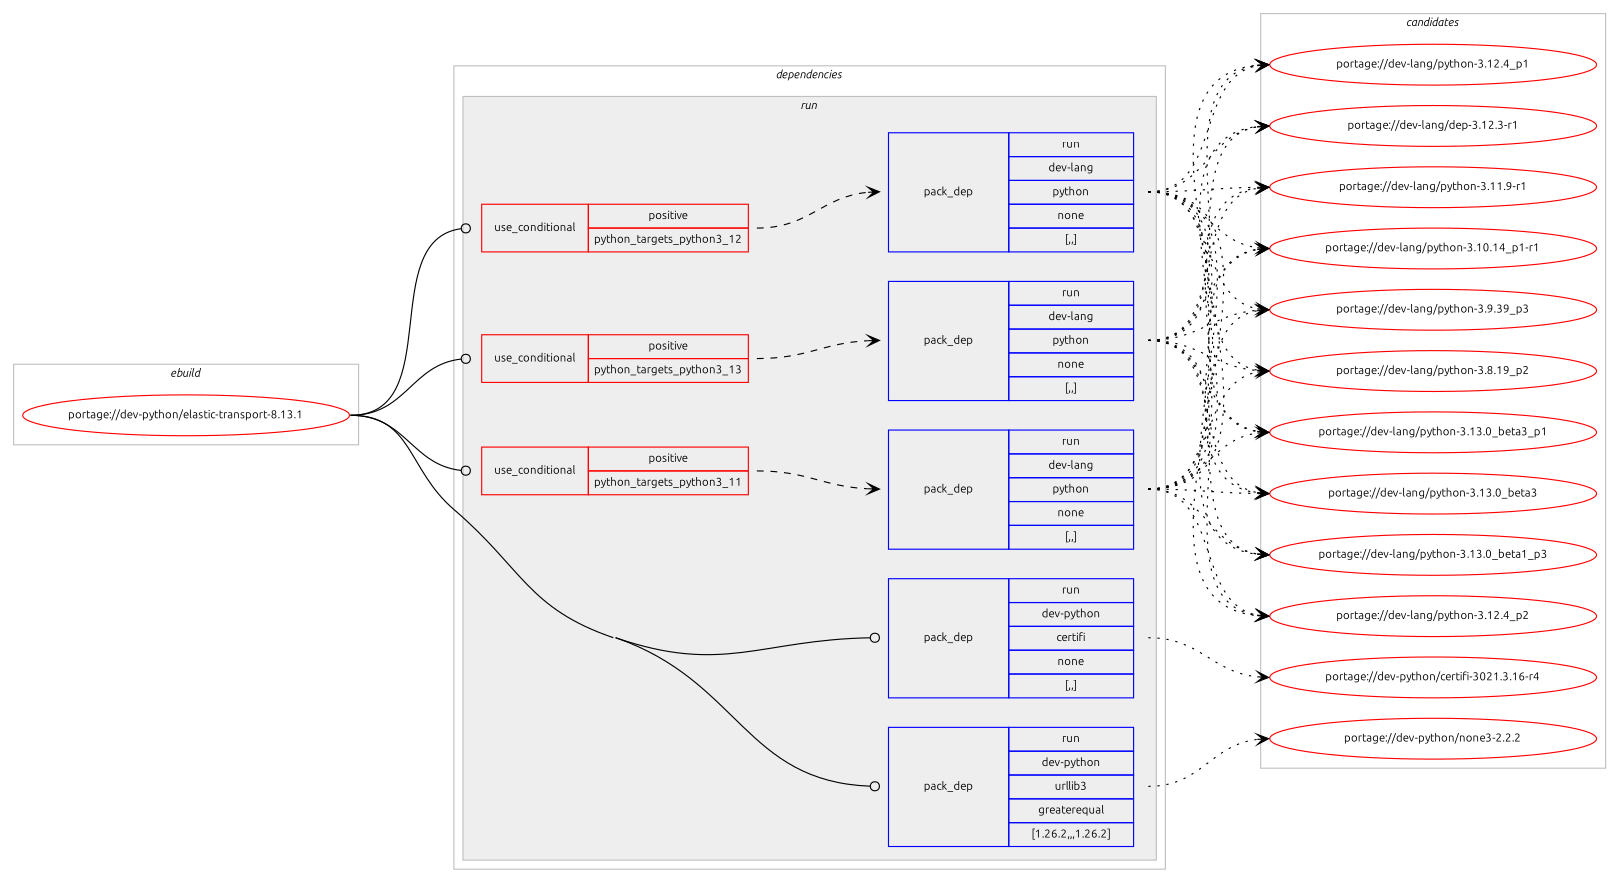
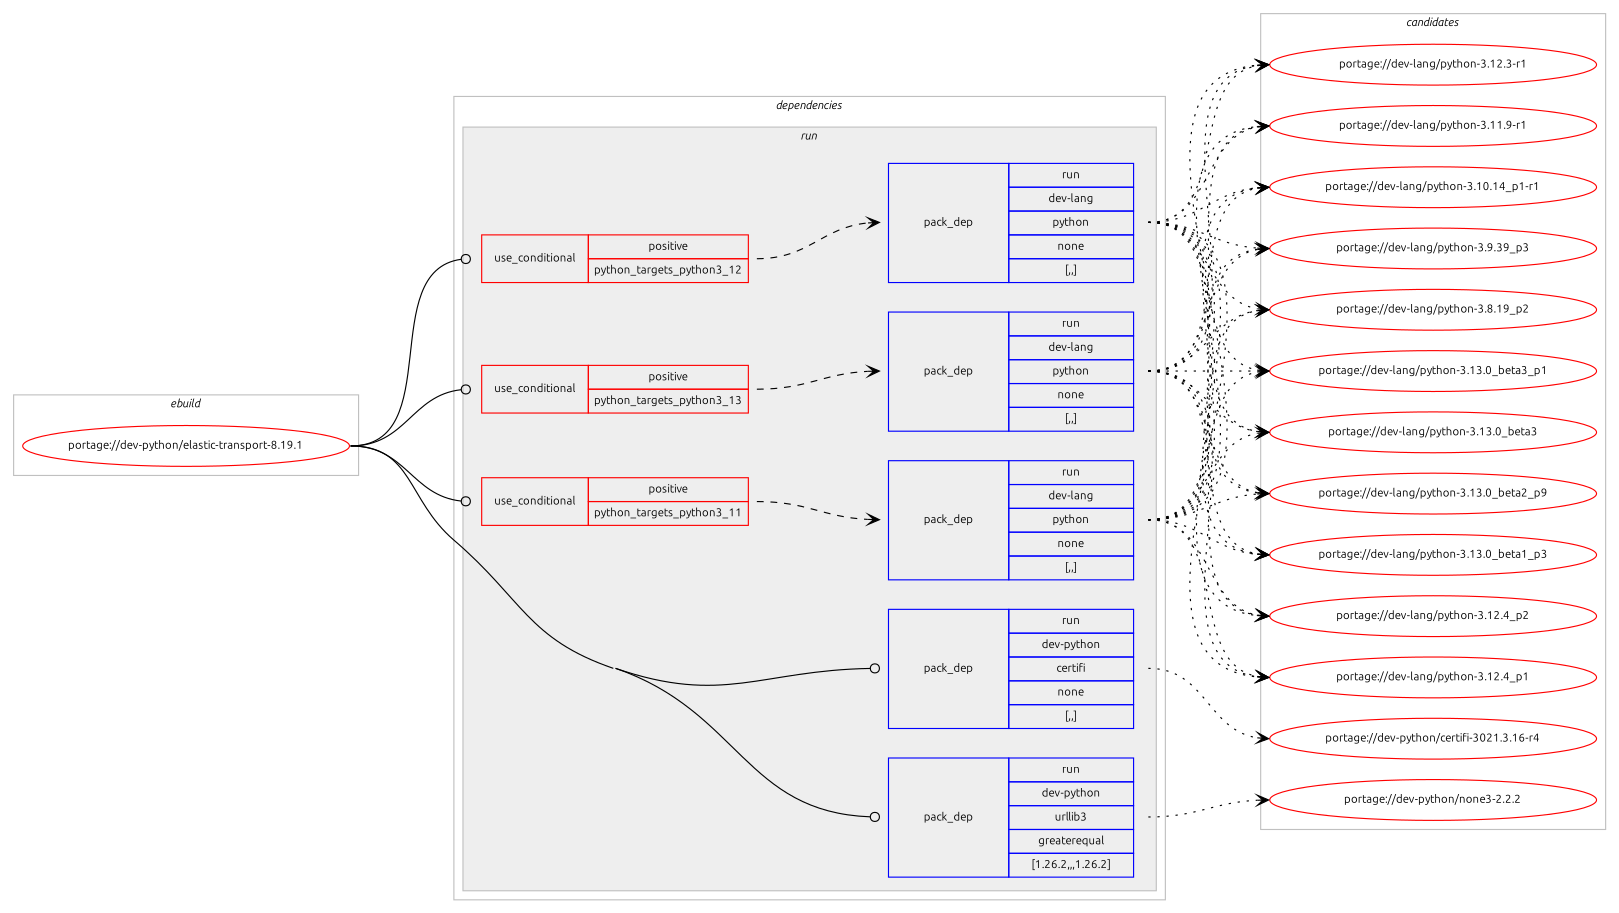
node "portage://dev-lang/dep-3.12.3-r1": label "portage://dev-lang/dep-3.12.3-r1" -> "portage://dev-lang/python-3.12.3-r1"
node "portage://dev-python/elastic-transport-8.13.1": label "portage://dev-python/elastic-transport-8.13.1" -> "portage://dev-python/elastic-transport-8.19.1"
node "portage://dev-lang/python-3.13.0_beta2_p9": added
